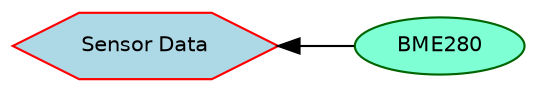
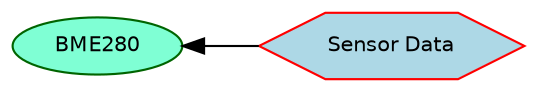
edge "BME280" -> "Sensor Data": reversed
